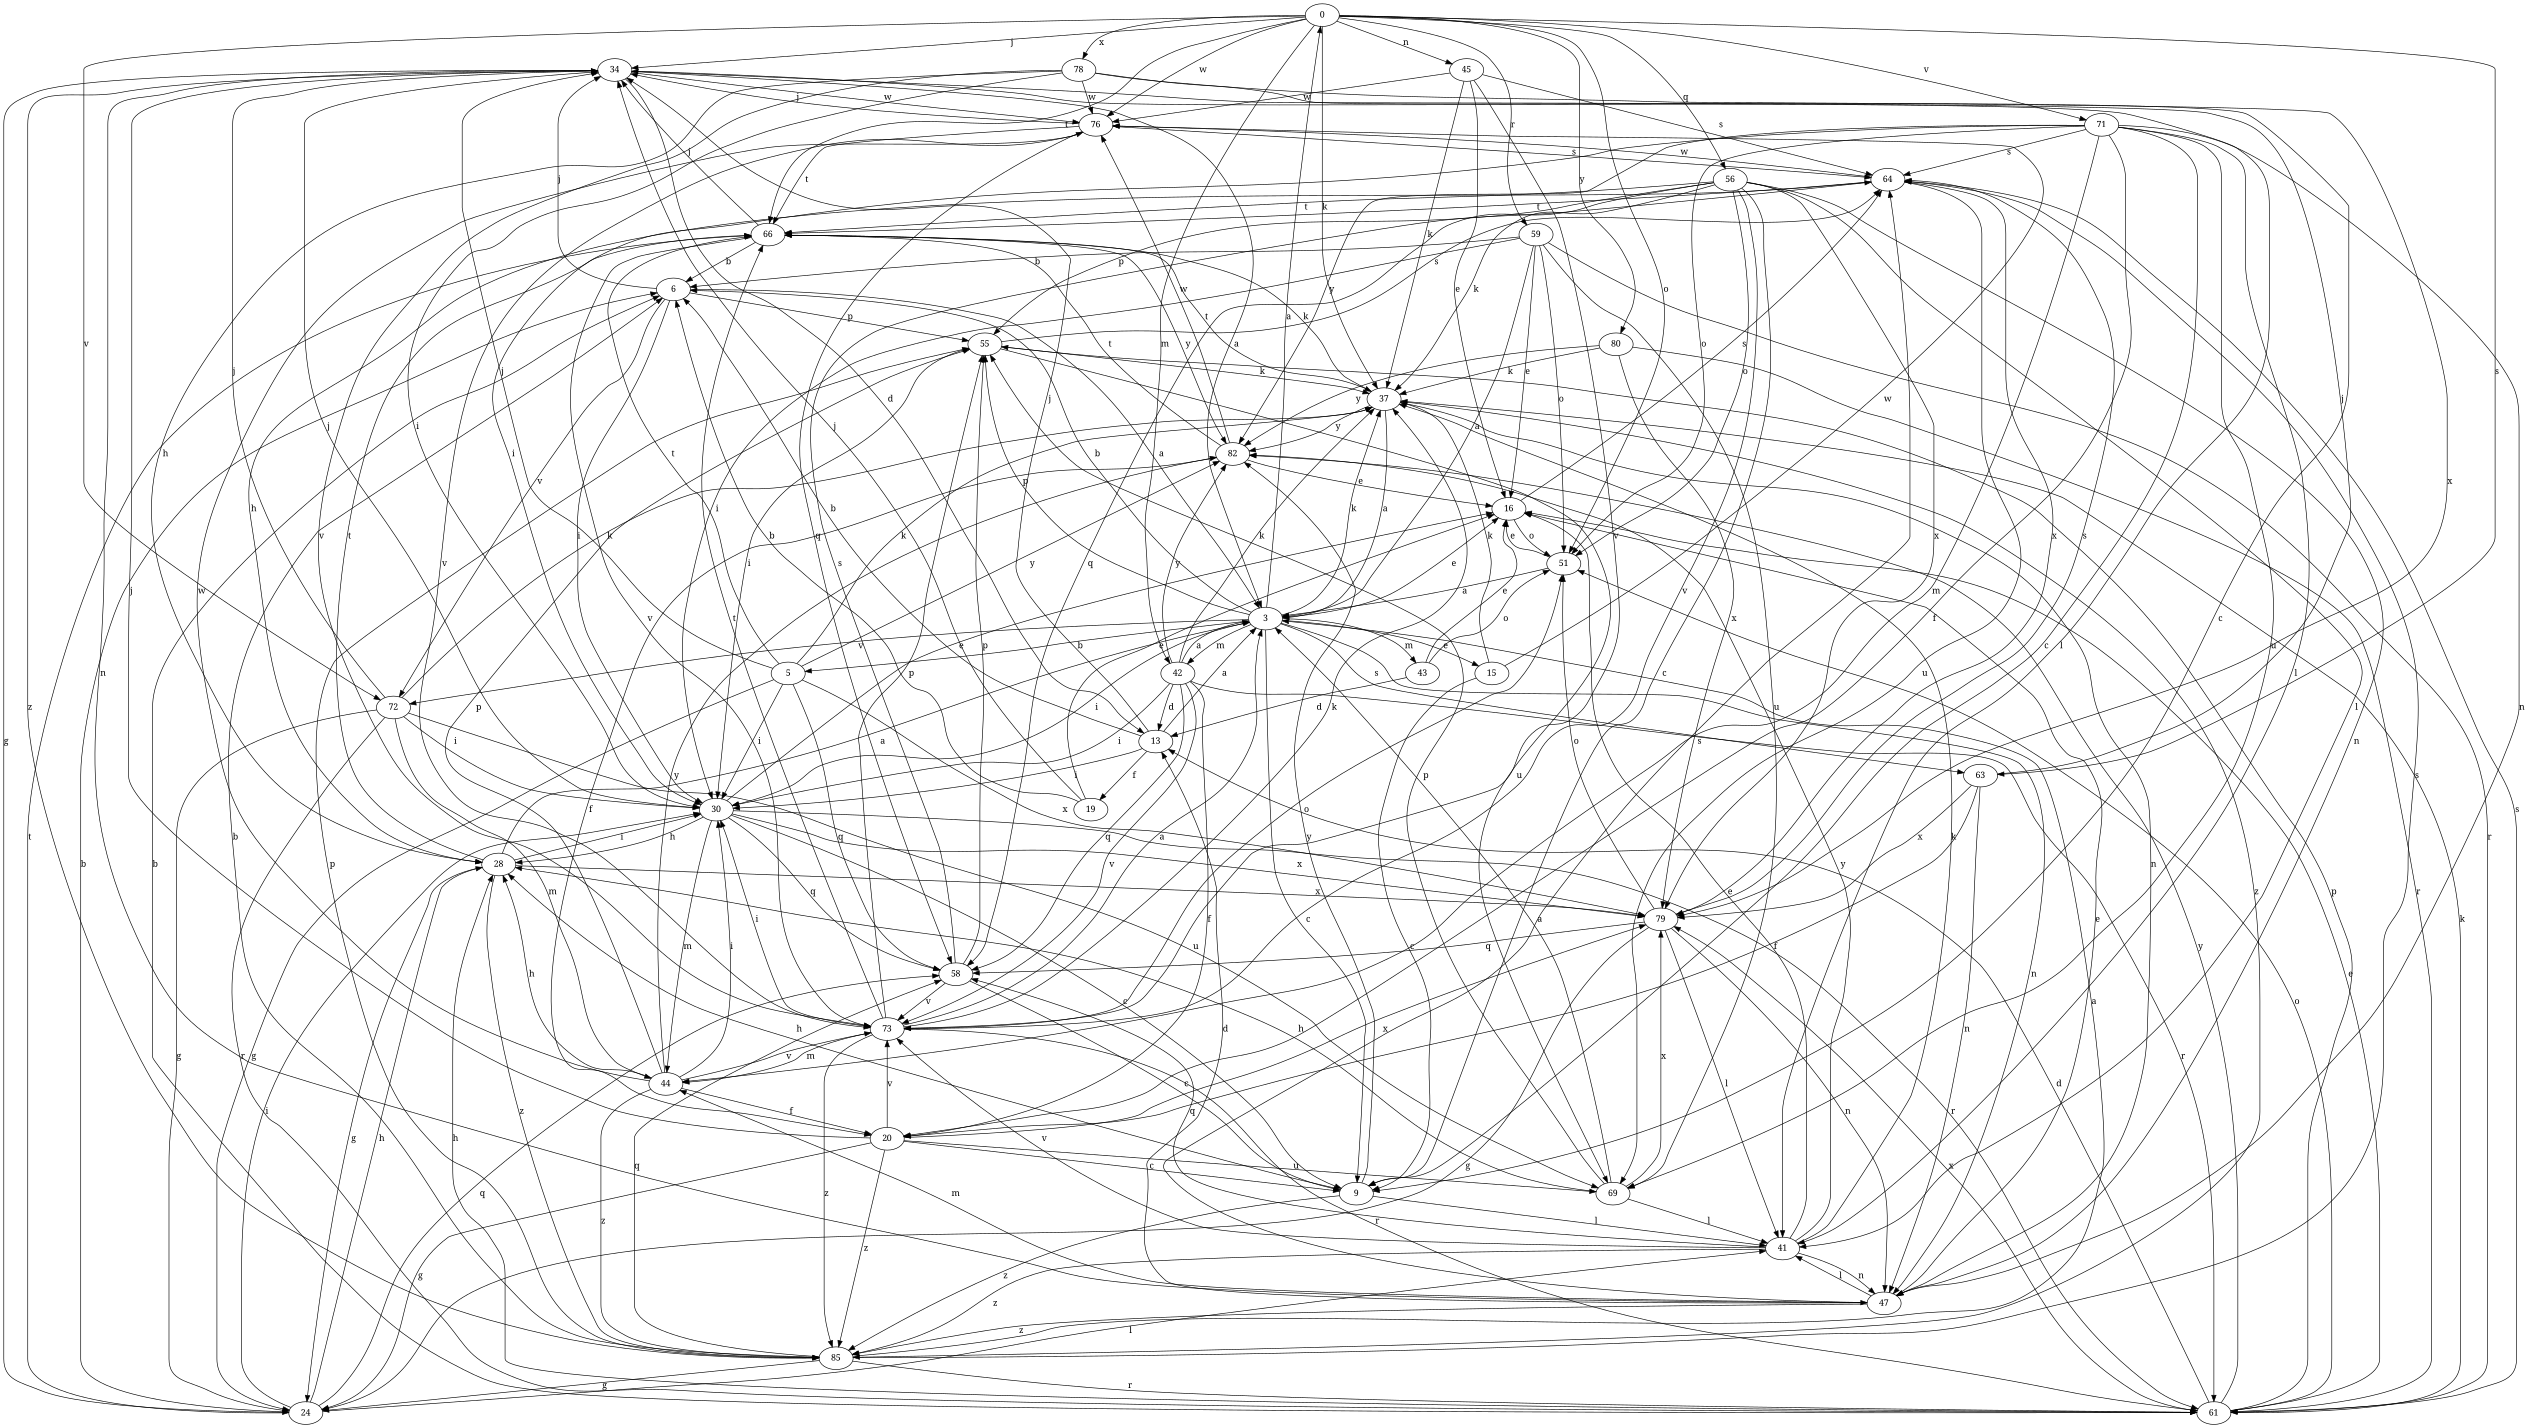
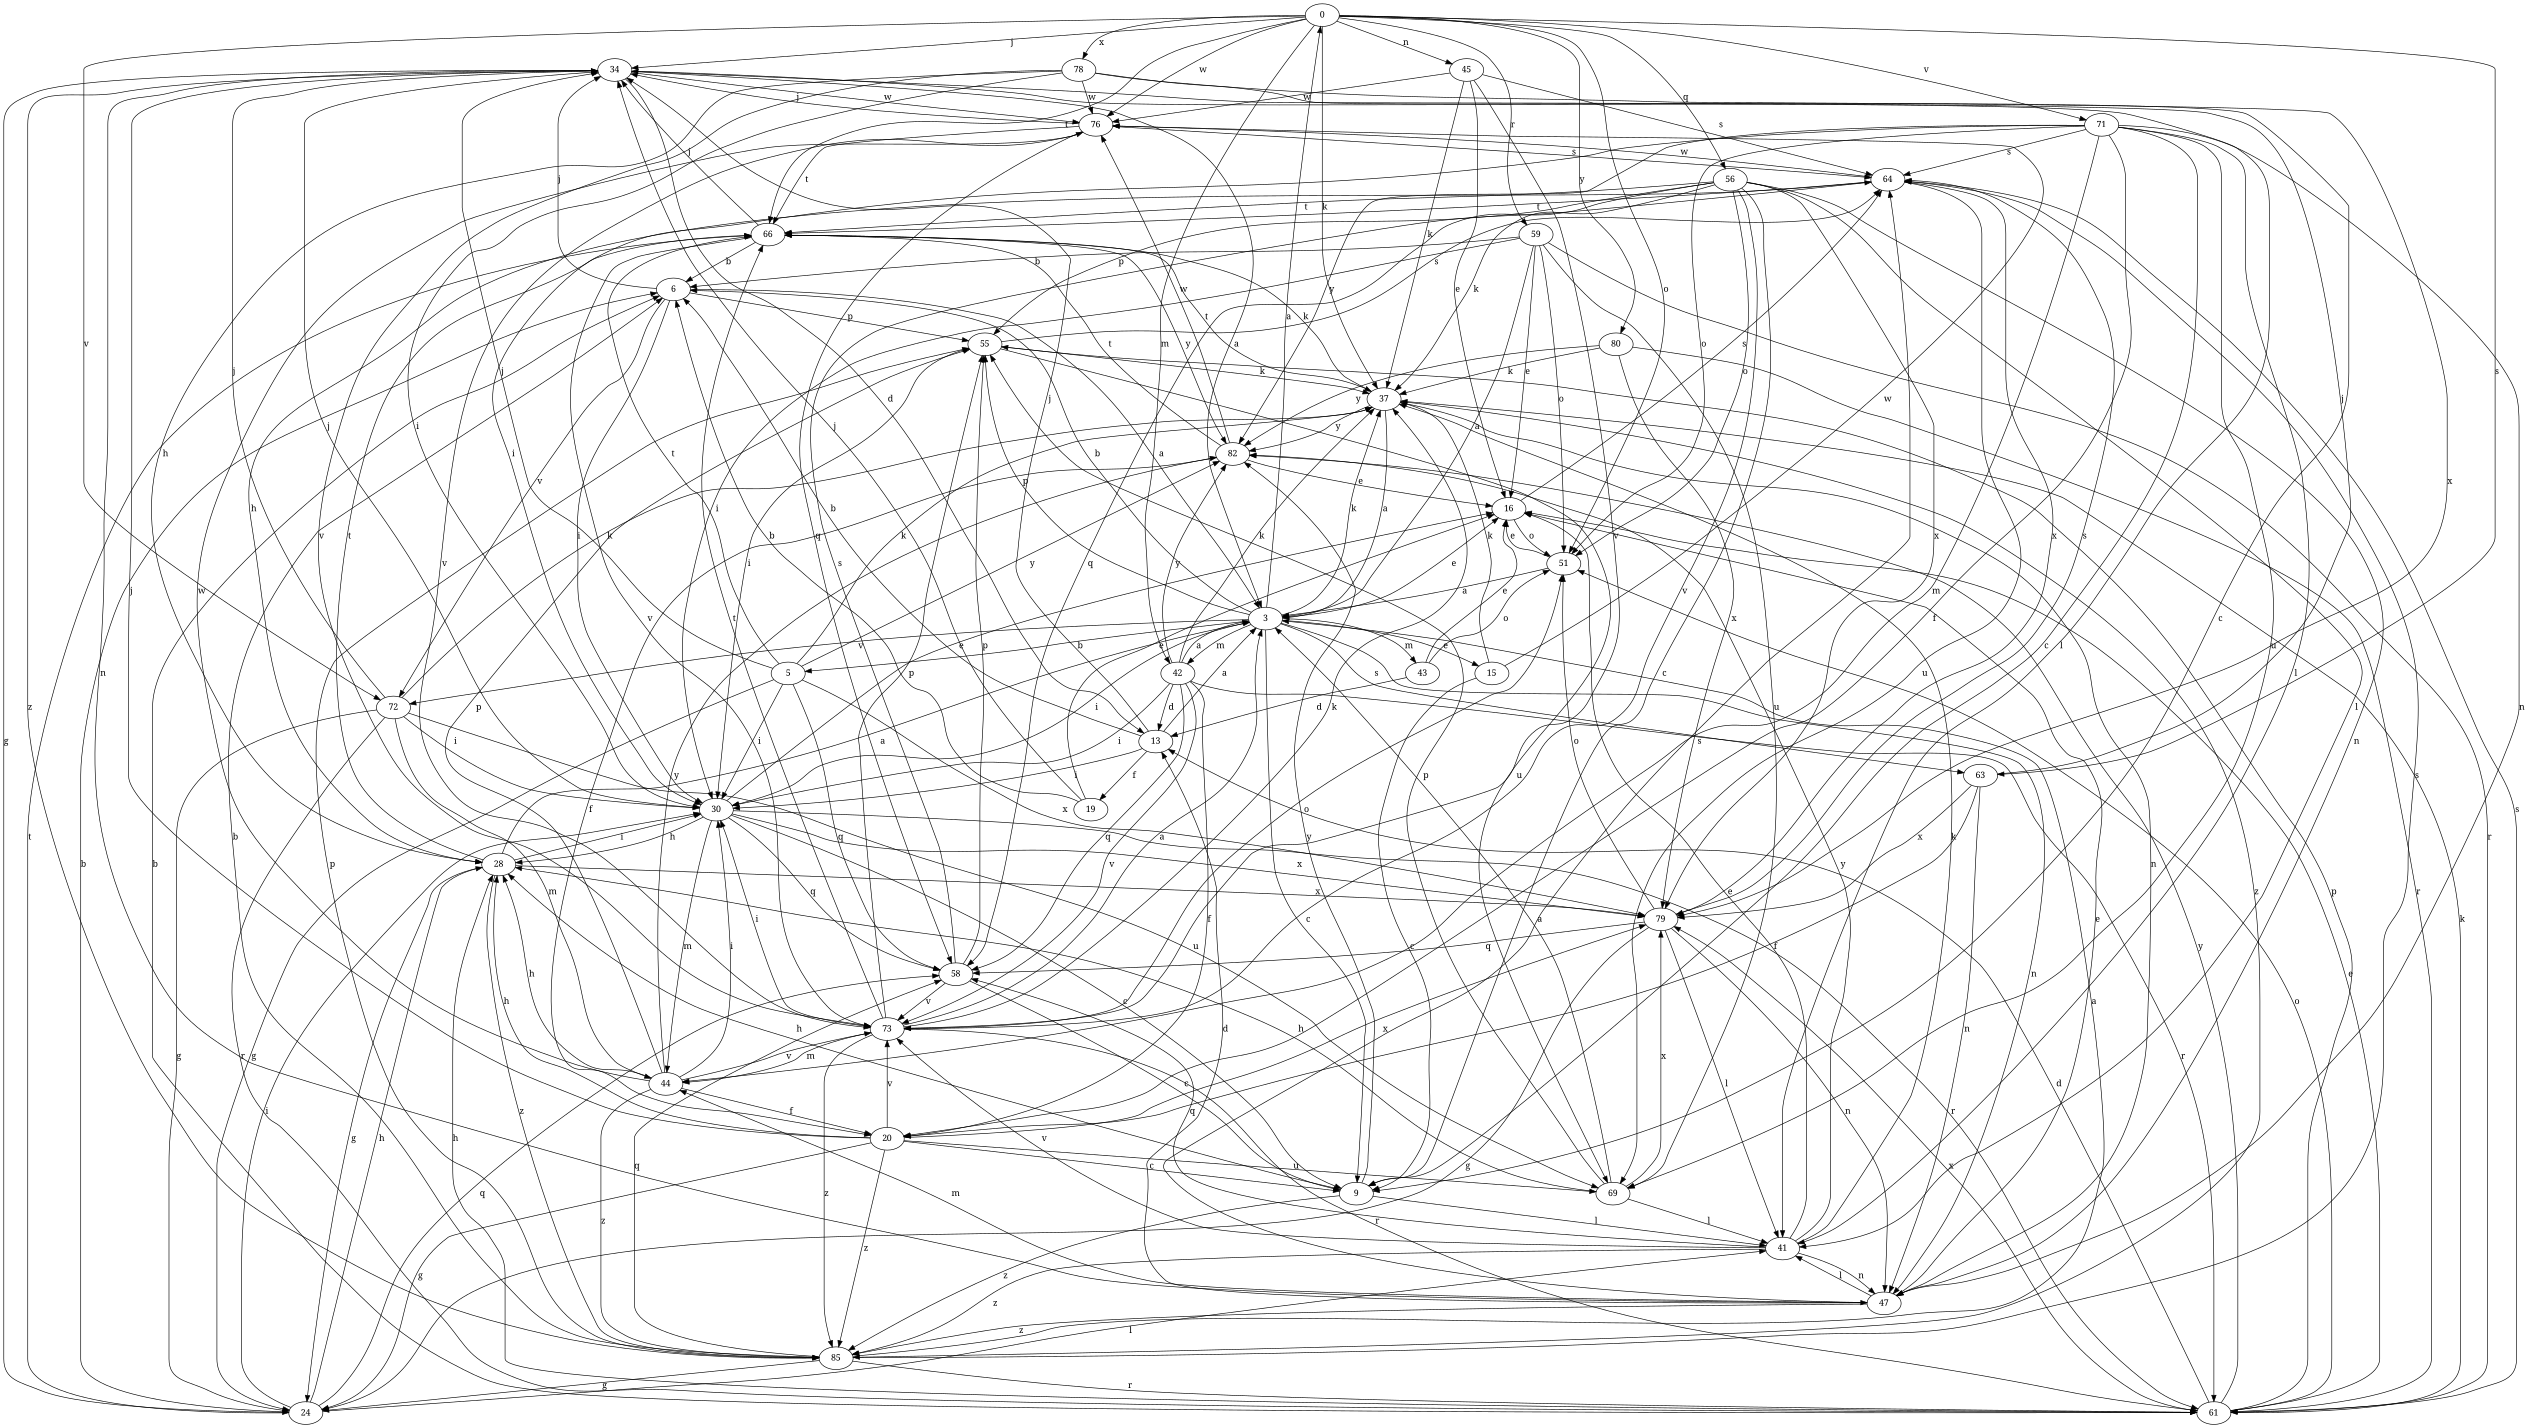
edge "20" -> "28": added, label "h"
